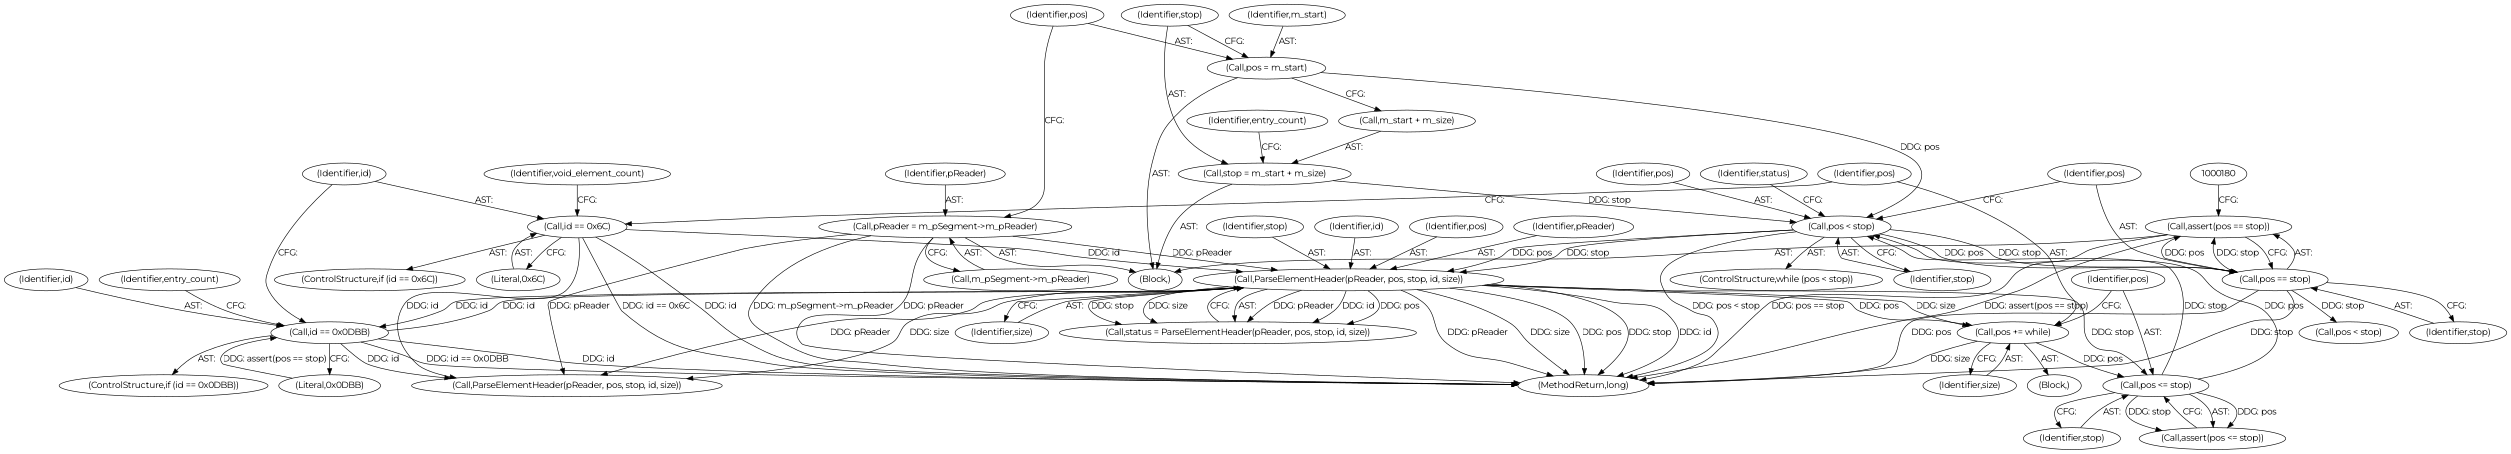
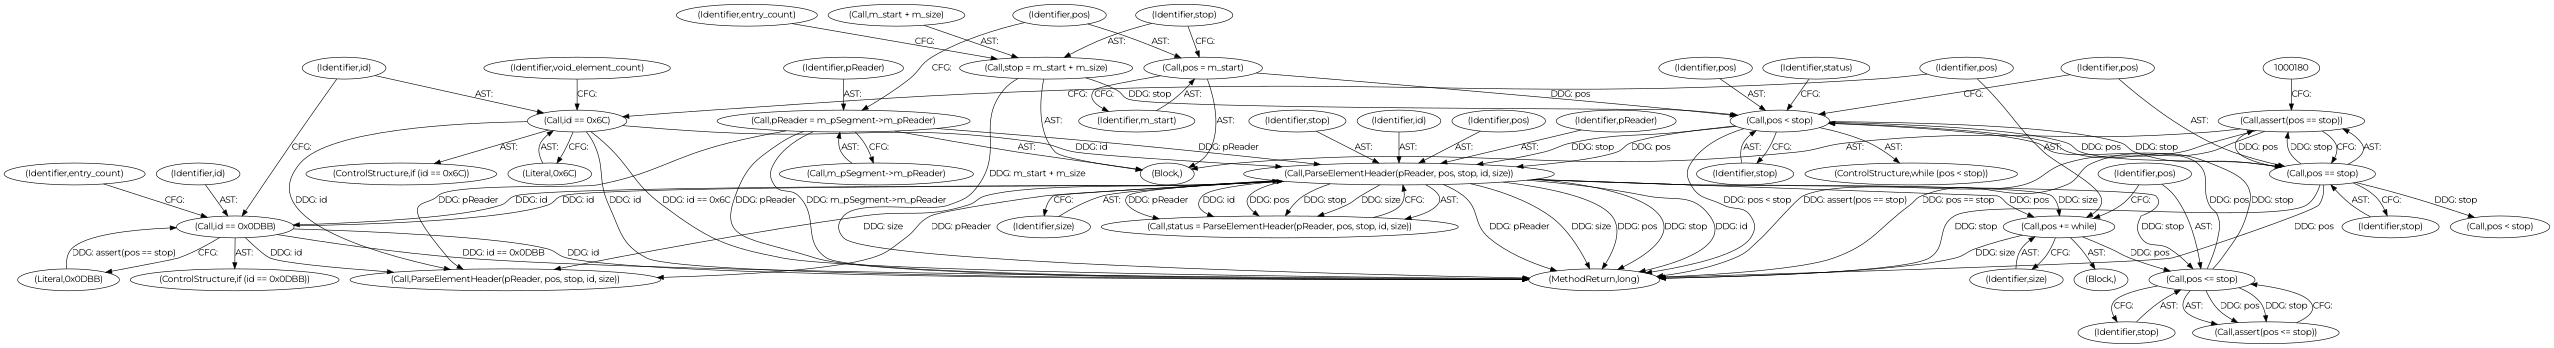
edge "(Call,pos = m_start)" -> "(Call,m_start + m_size)": now "(Call,pos = m_start)" -> "(Identifier,m_start)"
edge "(Call,stop = m_start + m_size)" -> "(MethodReturn,long)": added, label "DDG: m_start + m_size"
